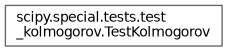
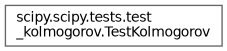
node "scipy.special.tests.test _kolmogorov.TestKolmogorov": label "scipy.special.tests.test _kolmogorov.TestKolmogorov" -> "scipy.scipy.tests.test _kolmogorov.TestKolmogorov"
